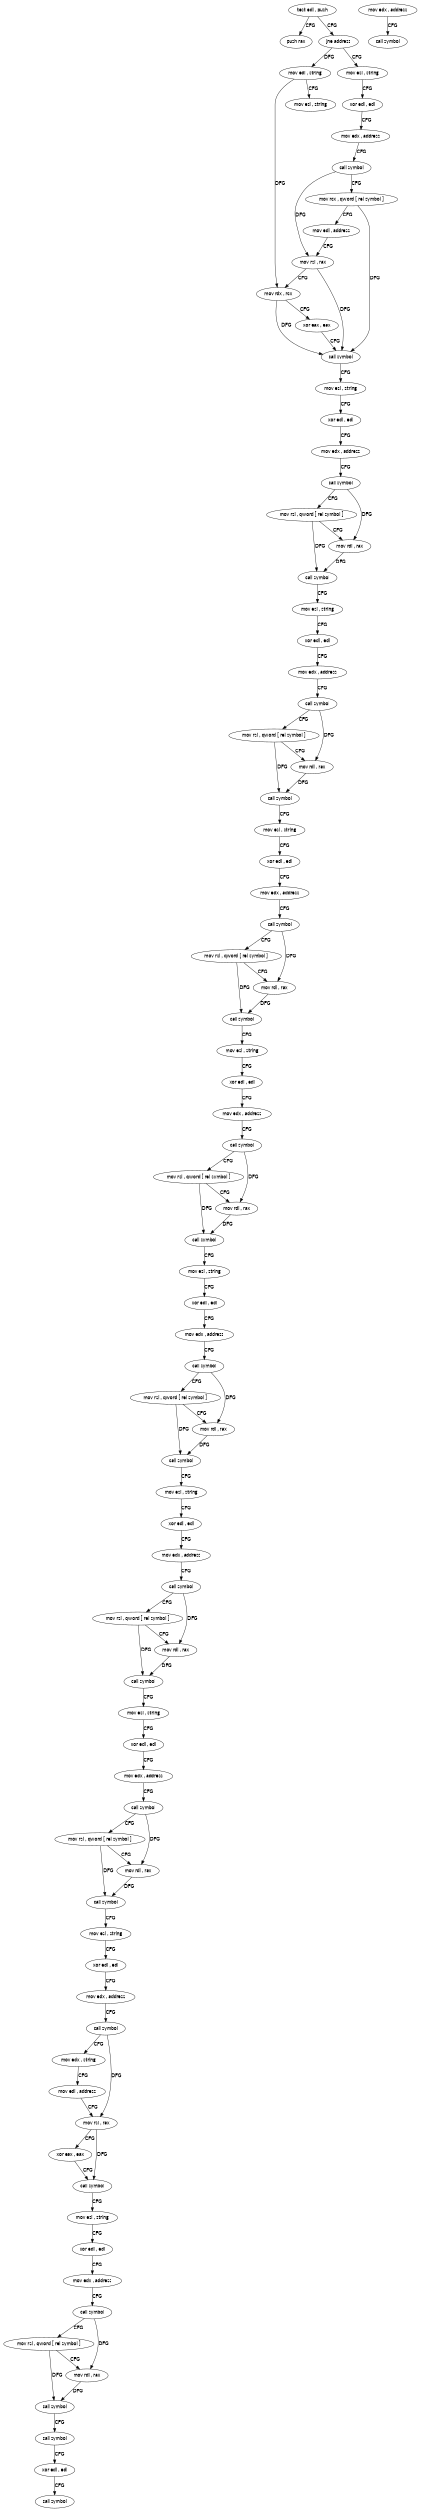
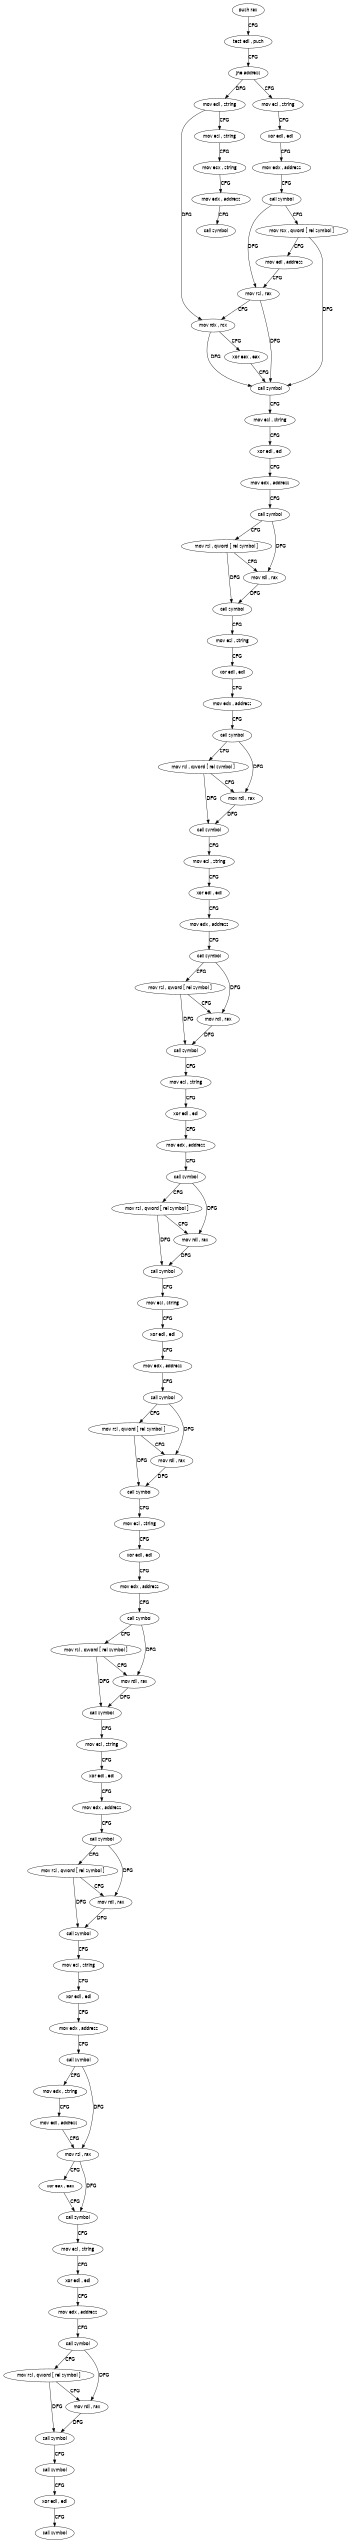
edge "test edi , push" -> "push rax": reversed
node "mov ecx , string": added
